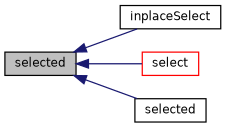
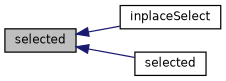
node "select": removed
